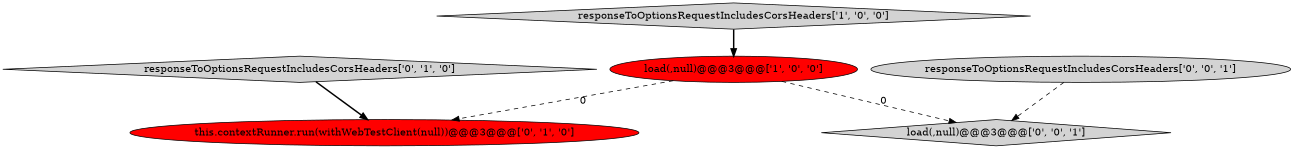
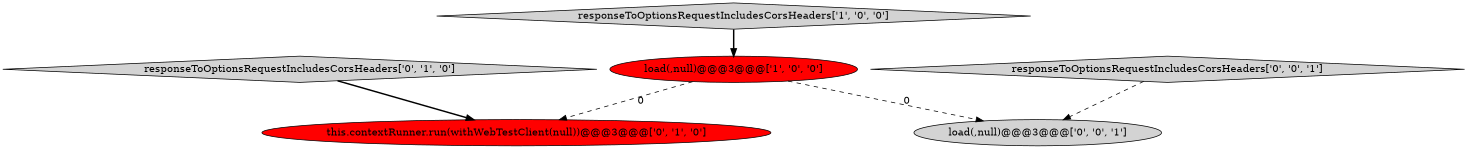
node "responseToOptionsRequestIncludesCorsHeaders['0', '0', '1']": shape ellipse -> diamond
node "load(,null)@@@3@@@['0', '0', '1']": shape diamond -> ellipse
